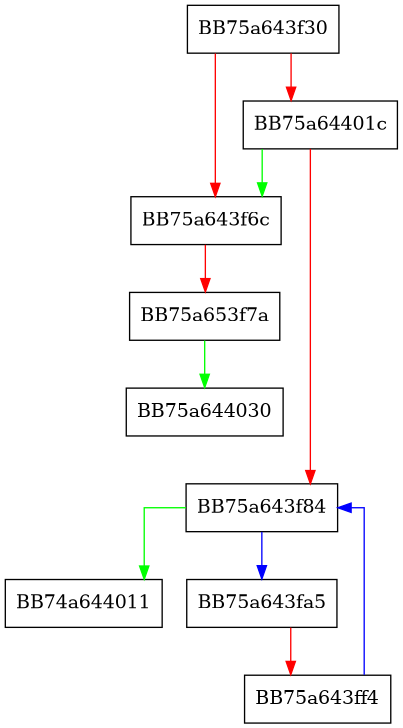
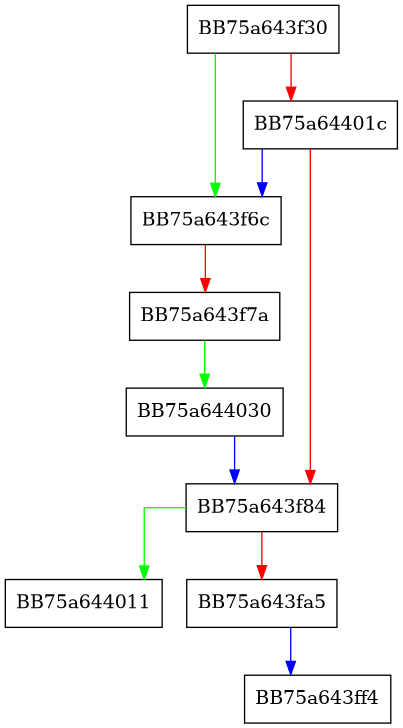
edge "BB75a643f30" -> "BB75a643f6c": color red -> green
edge "BB75a64401c" -> "BB75a643f6c": color green -> blue
node "BB75a653f7a": label "BB75a653f7a" -> "BB75a643f7a"
edge "BB75a643f84" -> "BB75a643fa5": color blue -> red
edge "BB75a643ff4" -> "BB75a643f84": now "BB75a644030" -> "BB75a643f84"
node "BB74a644011": label "BB74a644011" -> "BB75a644011"
edge "BB75a643fa5" -> "BB75a643ff4": color red -> blue
